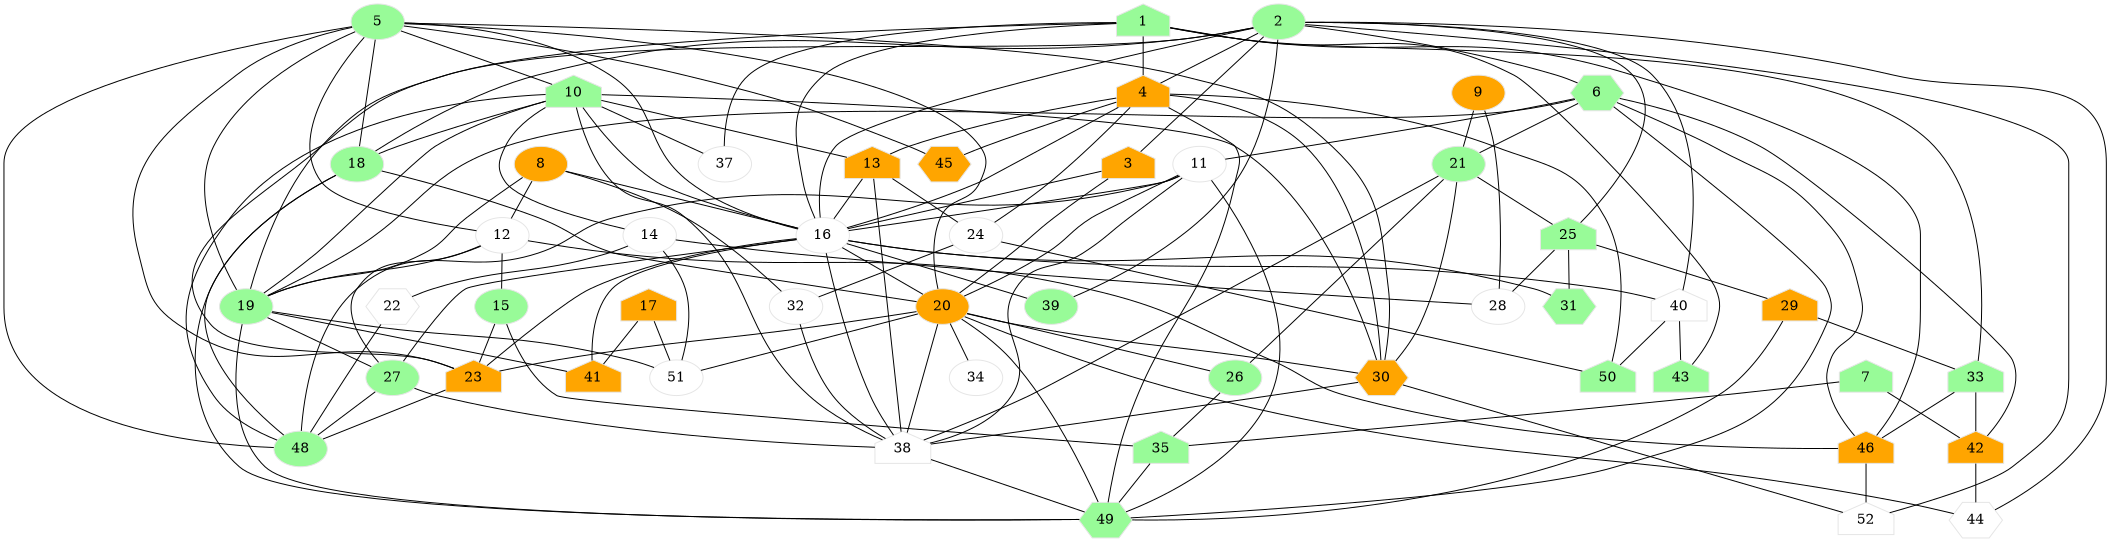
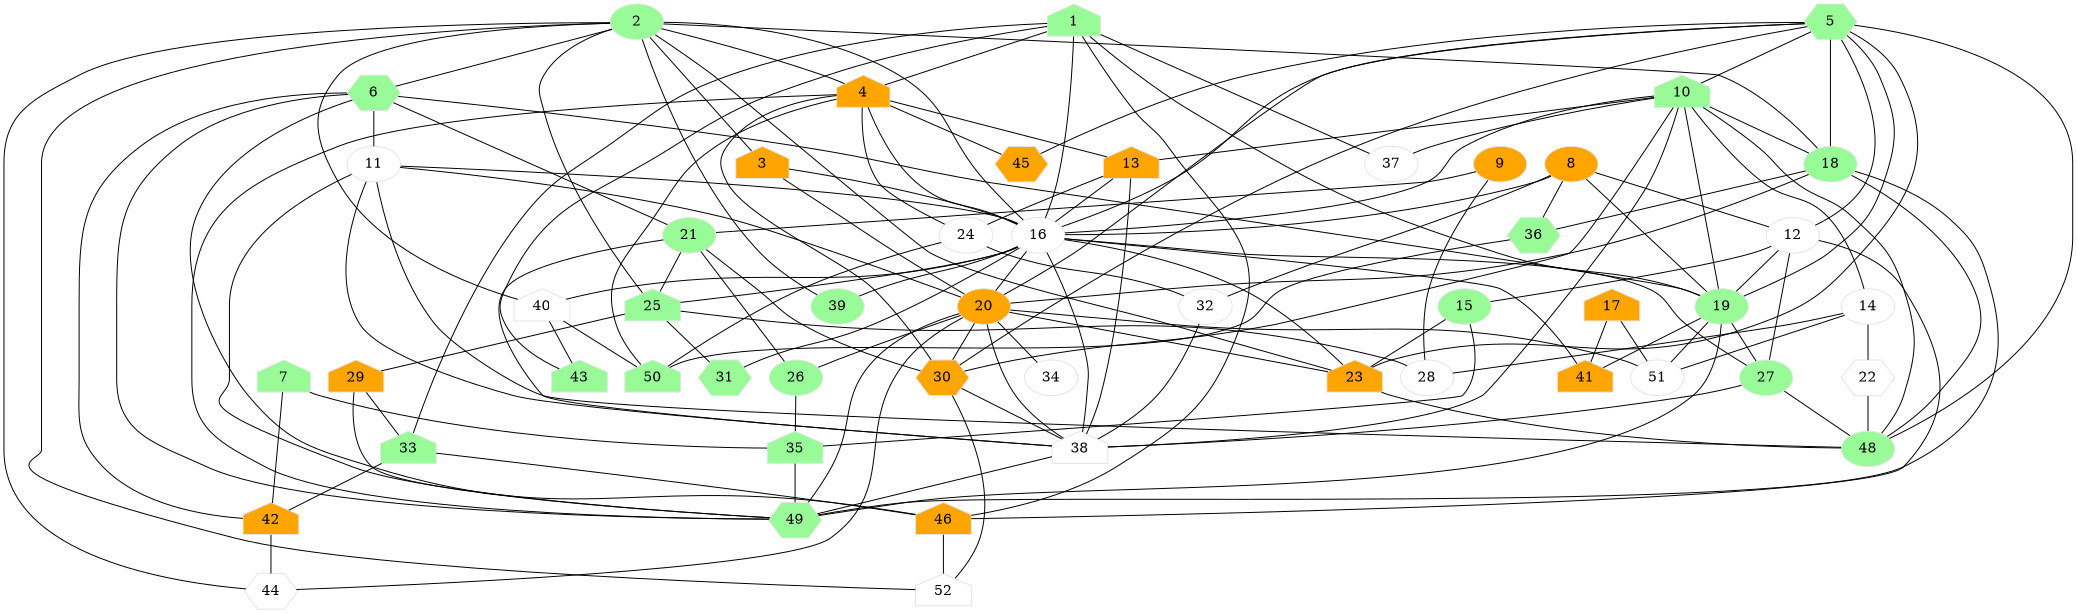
node "5": shape ellipse -> hexagon
node "36": added
edge "16" -- "25": added
